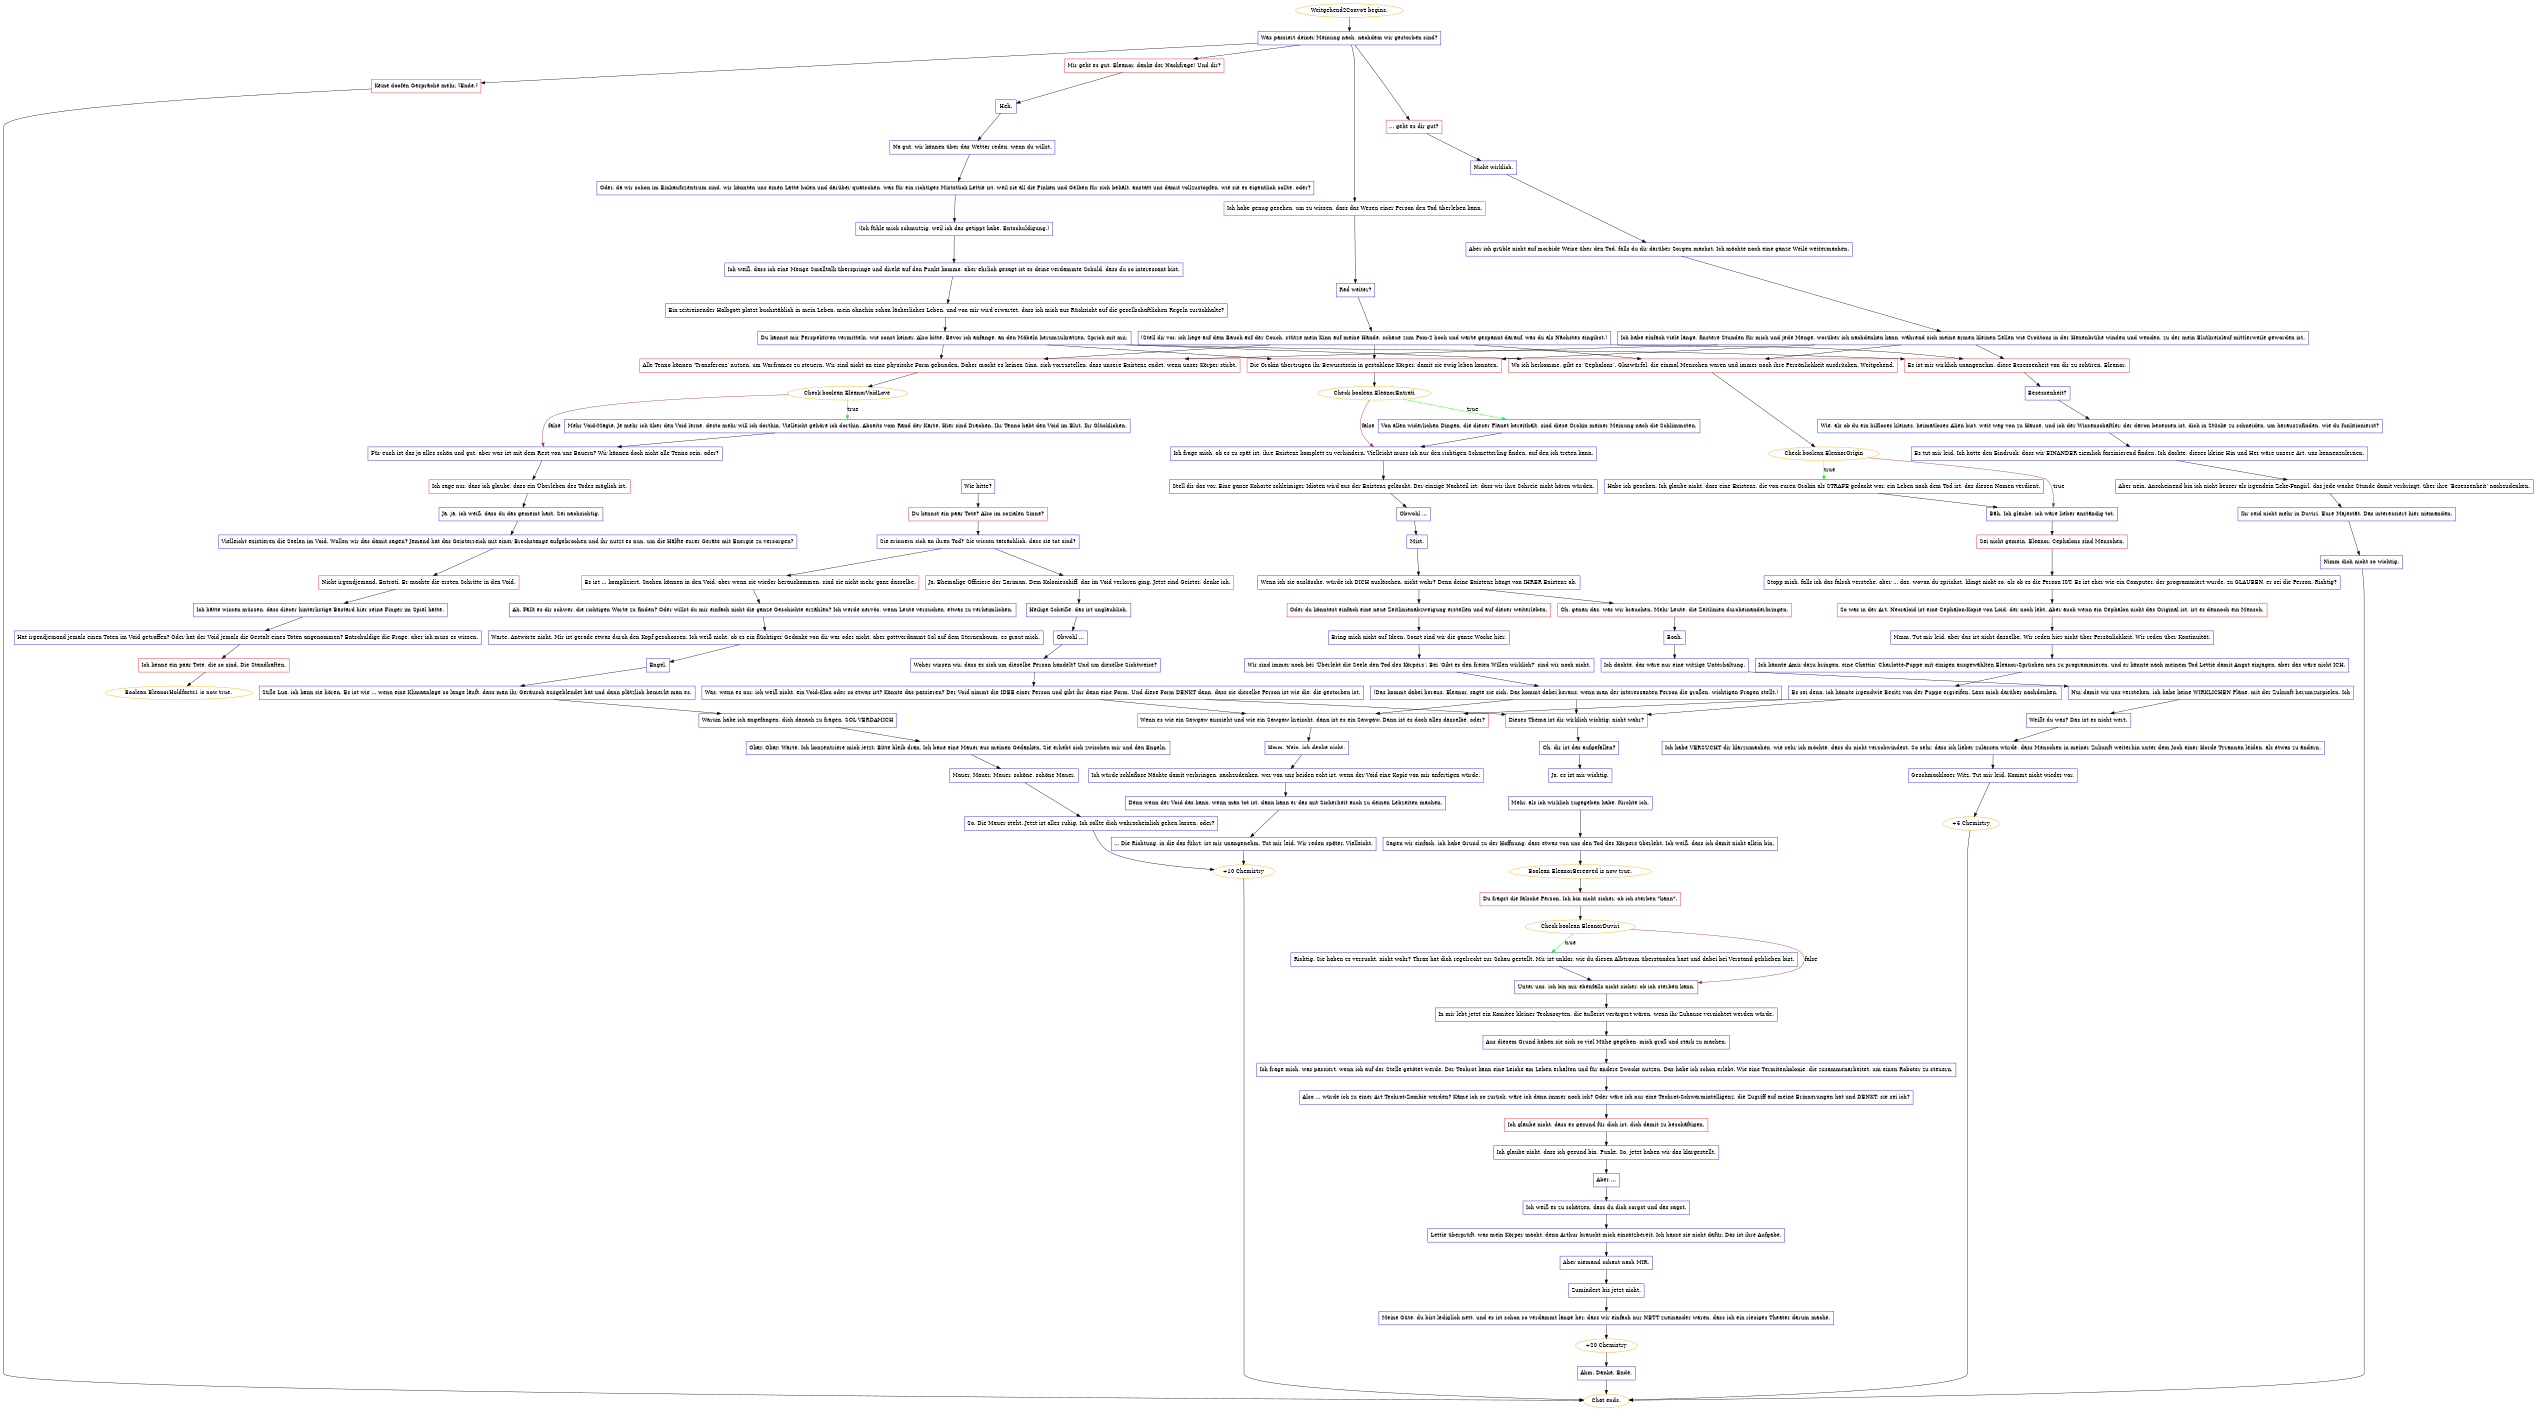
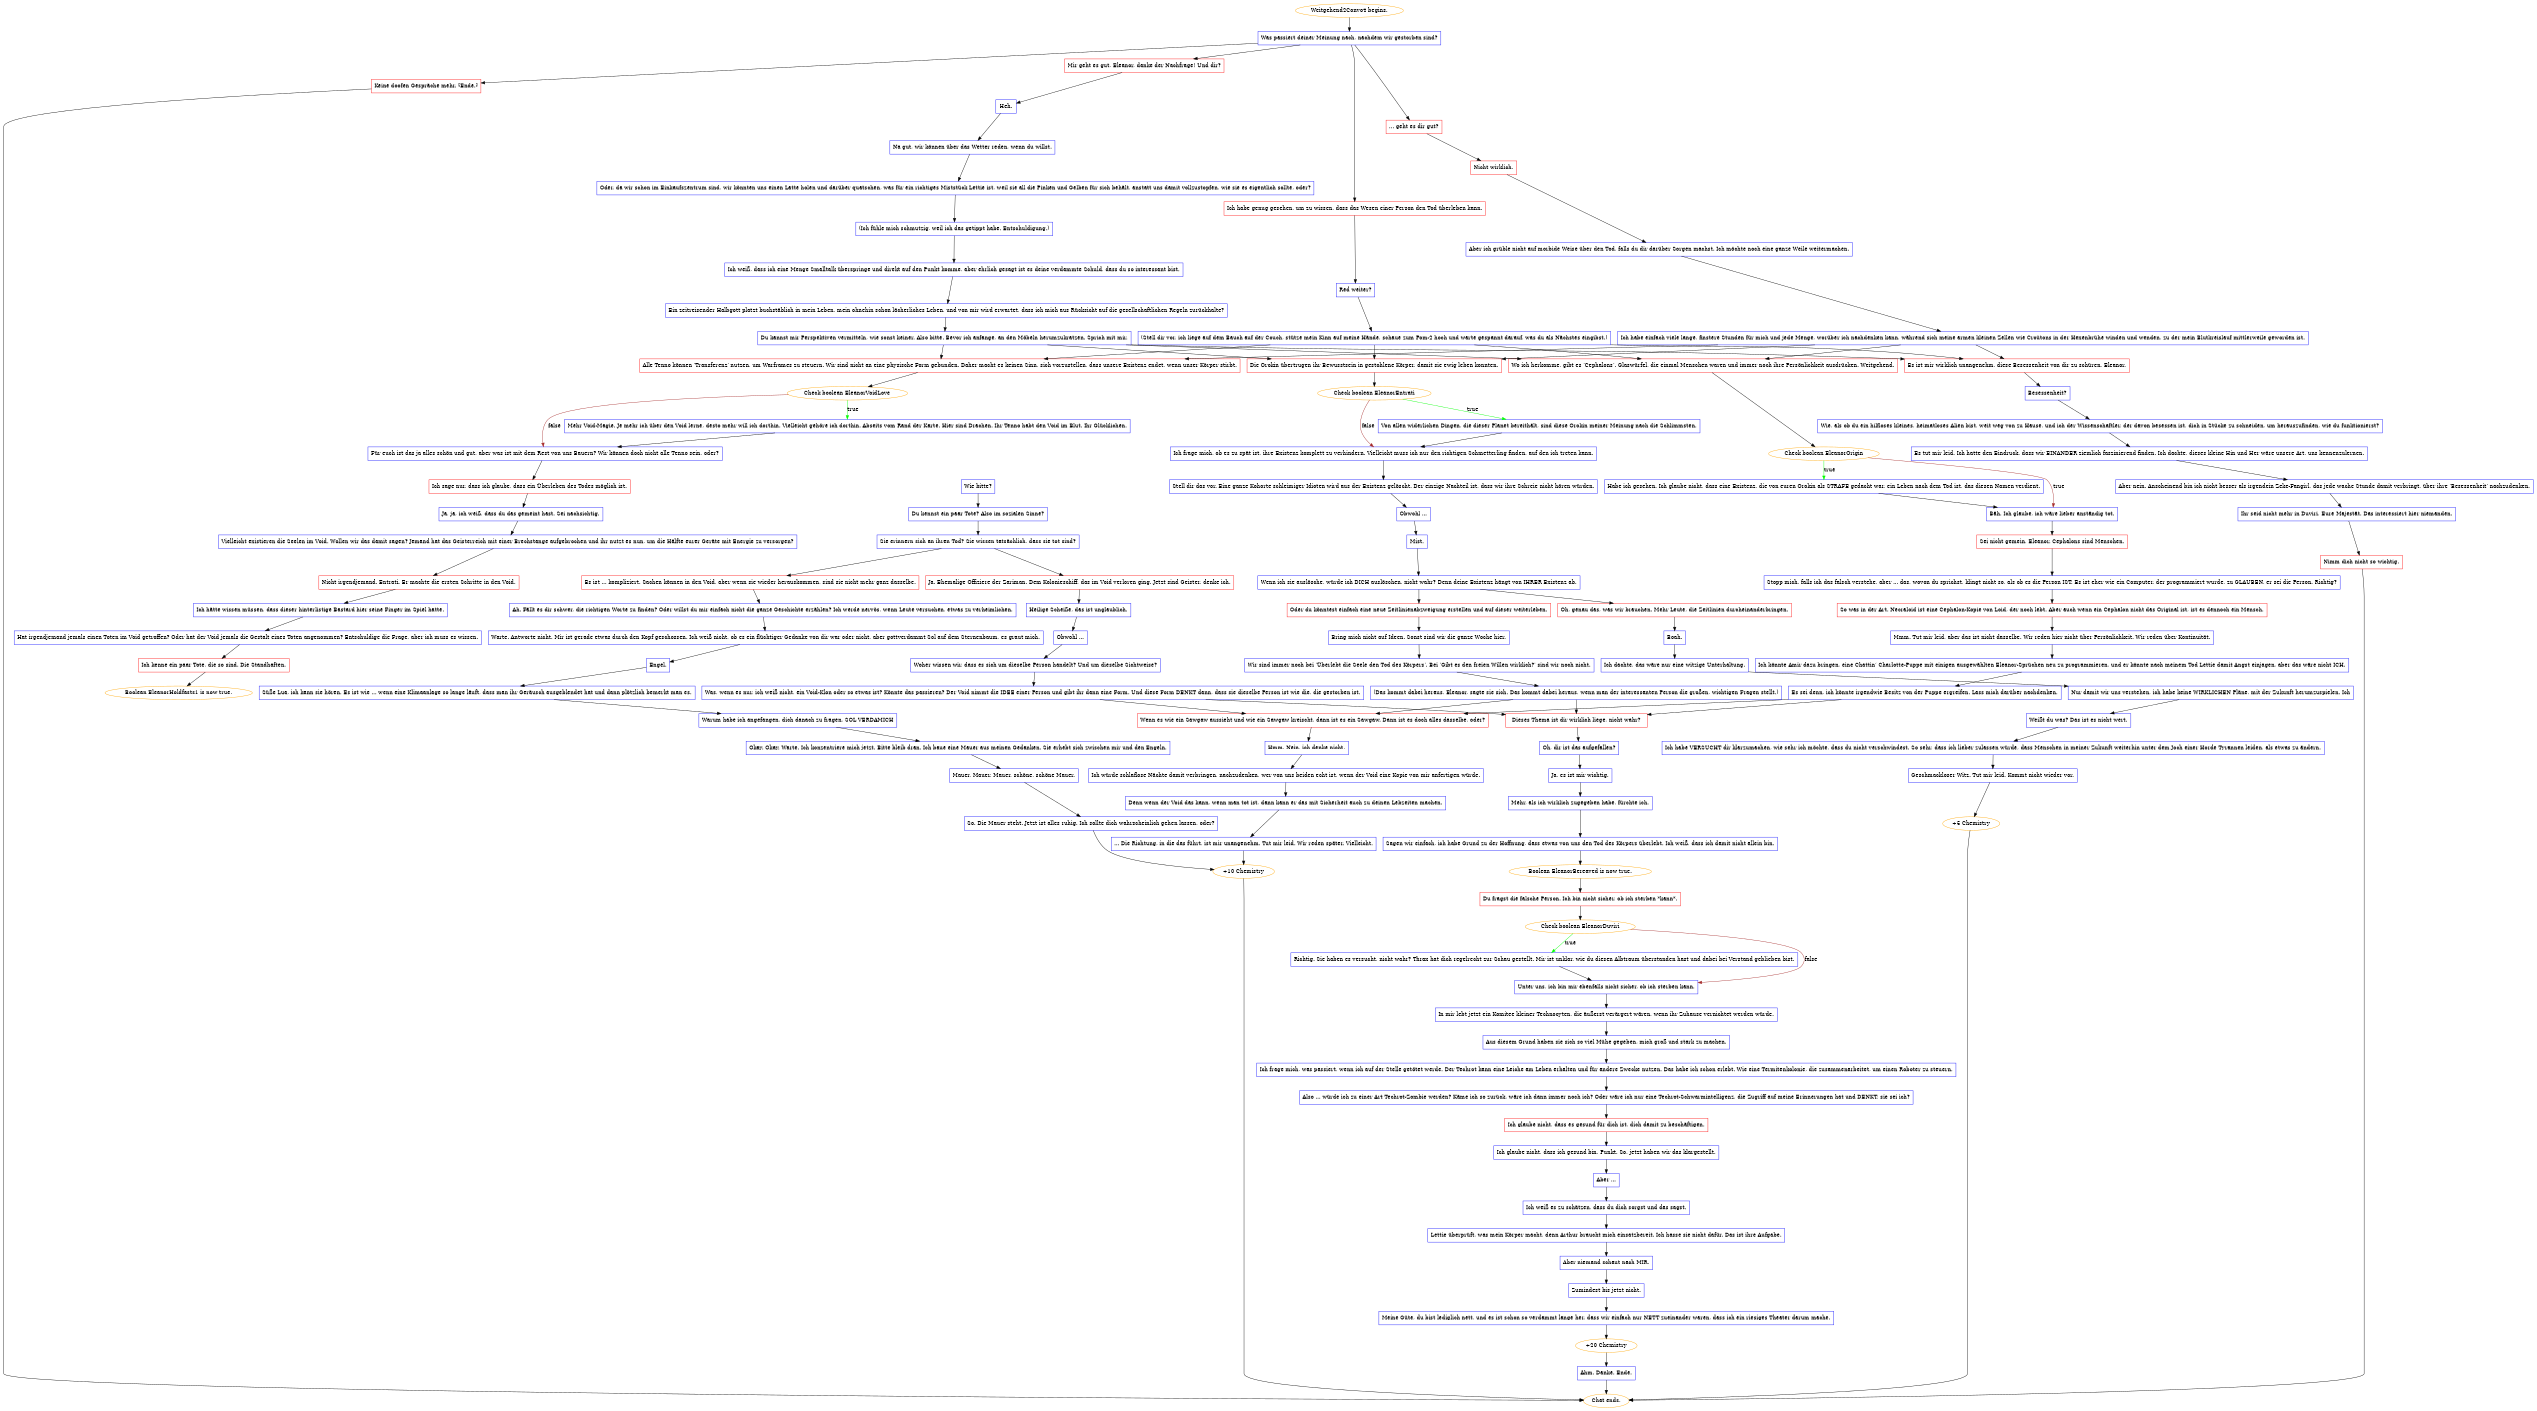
node "Nicht wirklich.": color blue -> red
node "Du kennst ein paar Tote? Also im sozialen Sinne?": color red -> blue
node "Nimm dich nicht so wichtig.": color blue -> red
node "Dieses Thema ist dir wirklich wichtig, nicht wahr?": label "Dieses Thema ist dir wirklich wichtig, nicht wahr?" -> "Dieses Thema ist dir wirklich liege, nicht wahr?"
edge "Ja, es ist mir wichtig." -> "Mehr, als ich wirklich zugegeben habe, fürchte ich.": added
